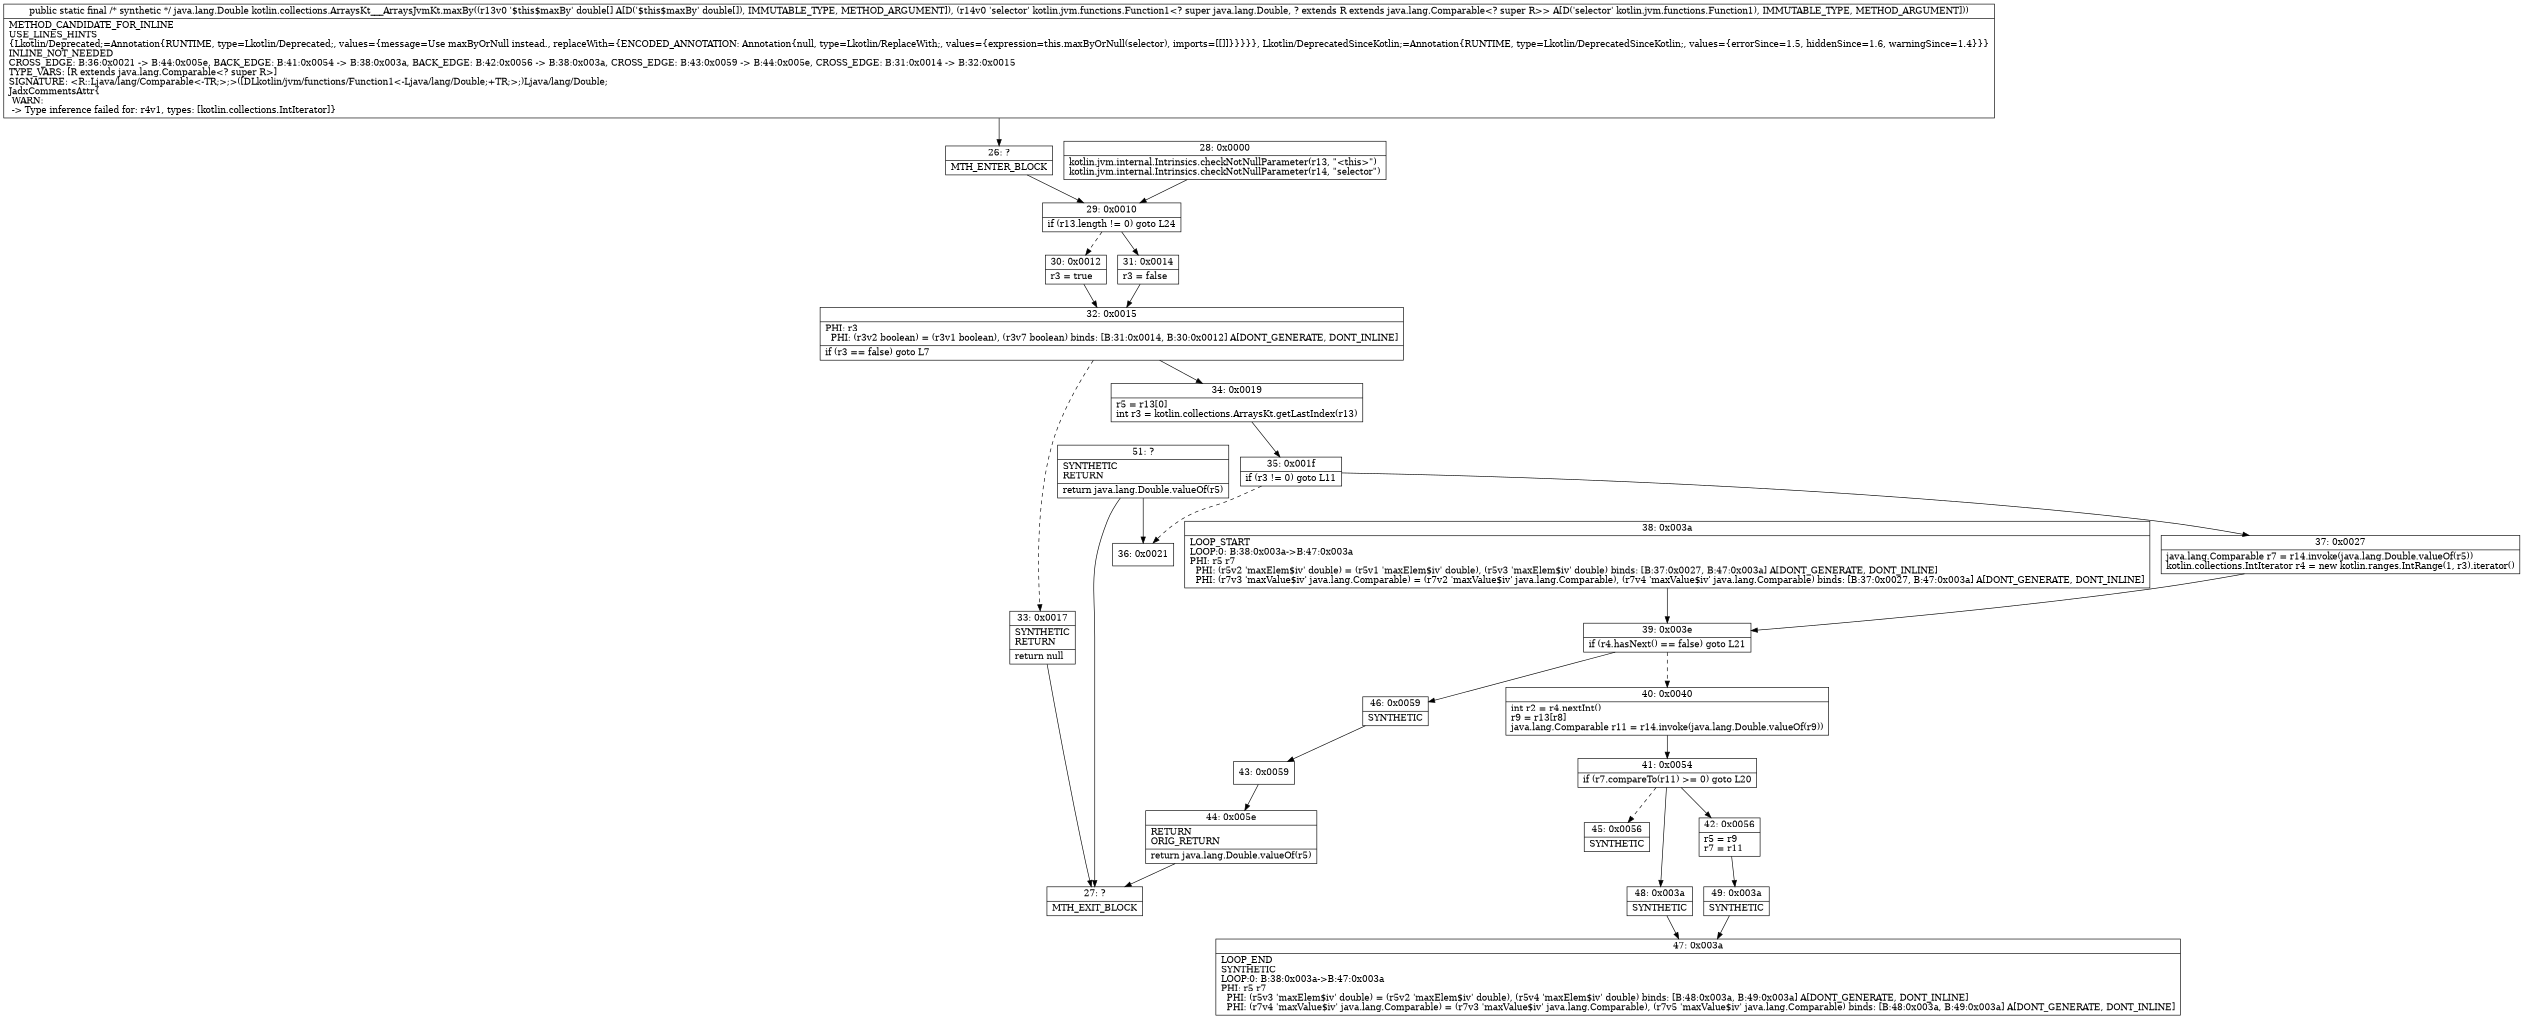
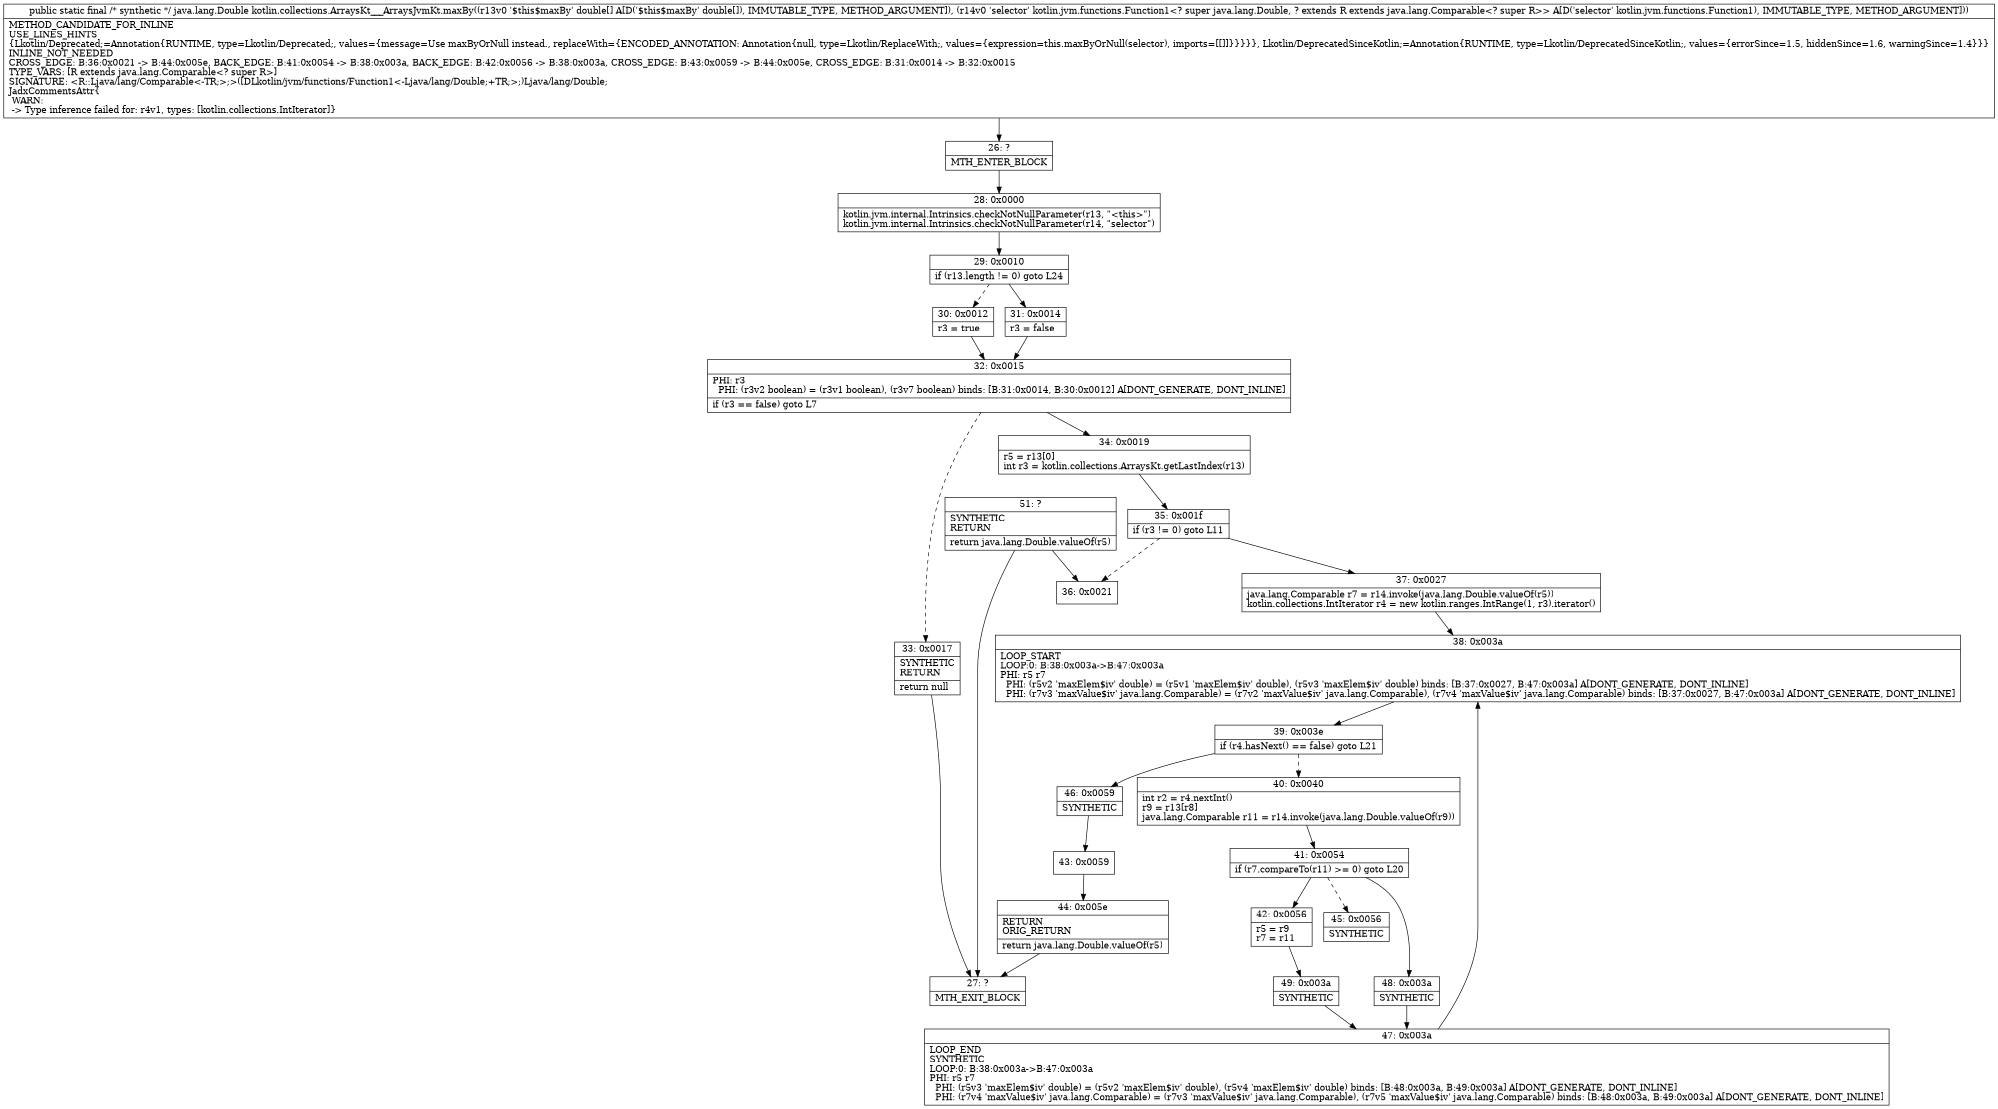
edge "26: ?" -> "29: 0x0010": now "26: ?" -> "28: 0x0000"
edge "37: 0x0027" -> "39: 0x003e": now "37: 0x0027" -> "38: 0x003a"
edge "47: 0x003a" -> "38: 0x003a": added
